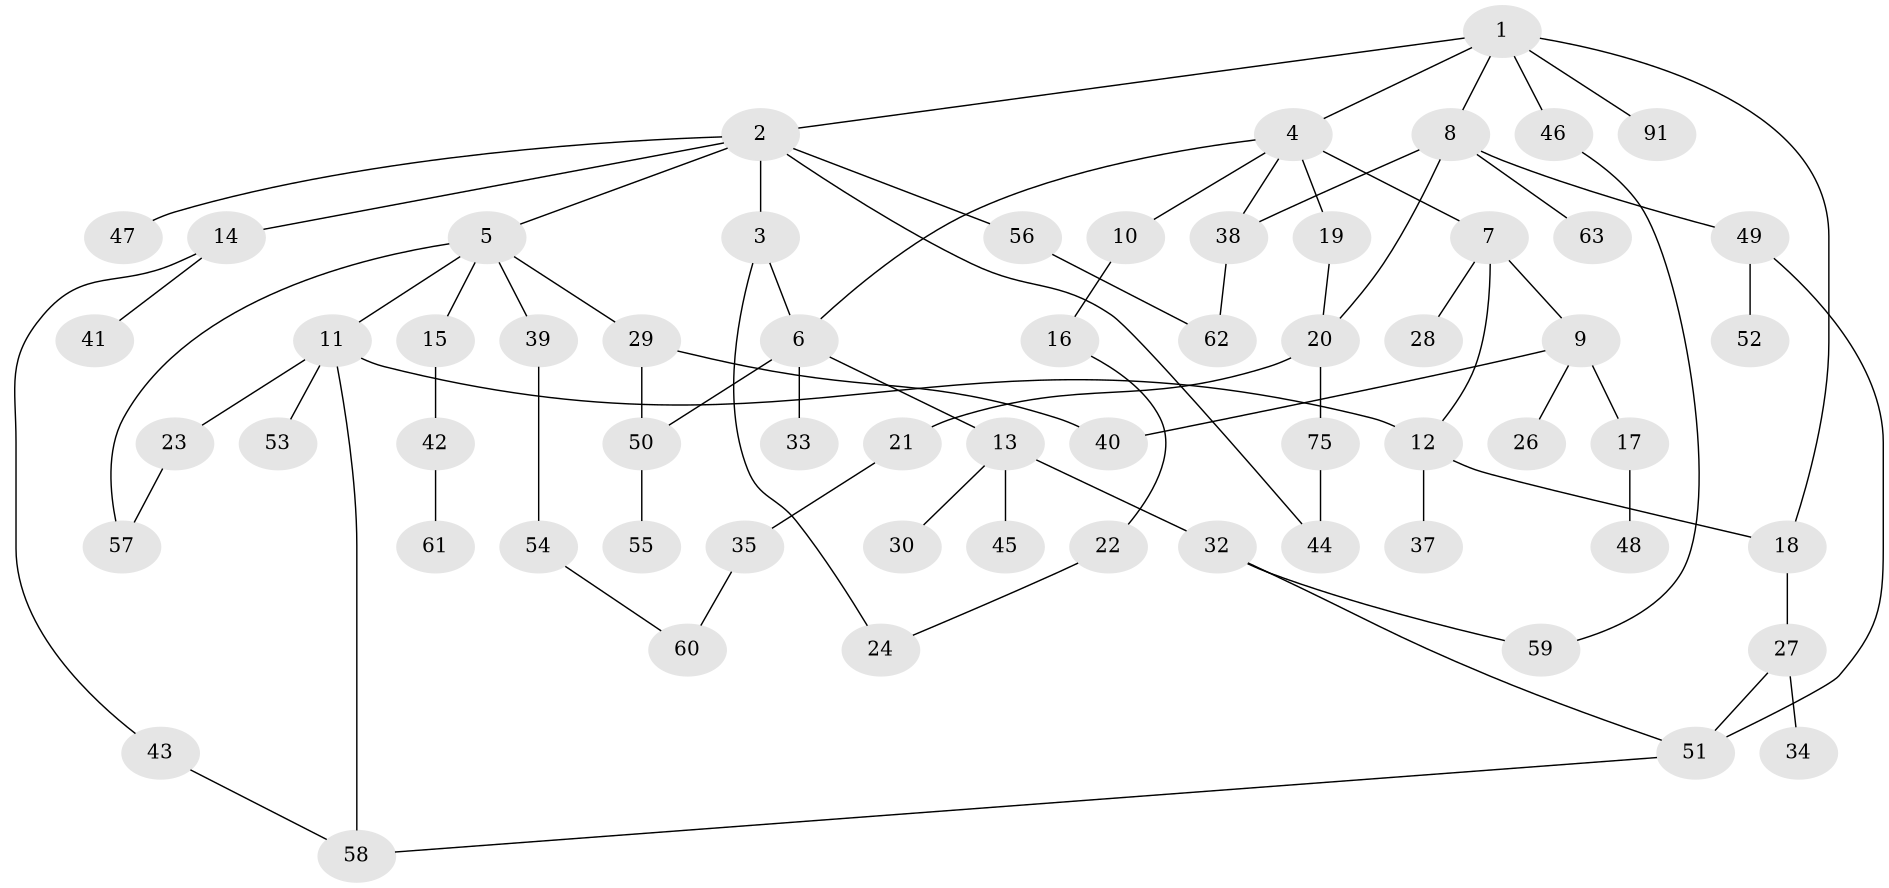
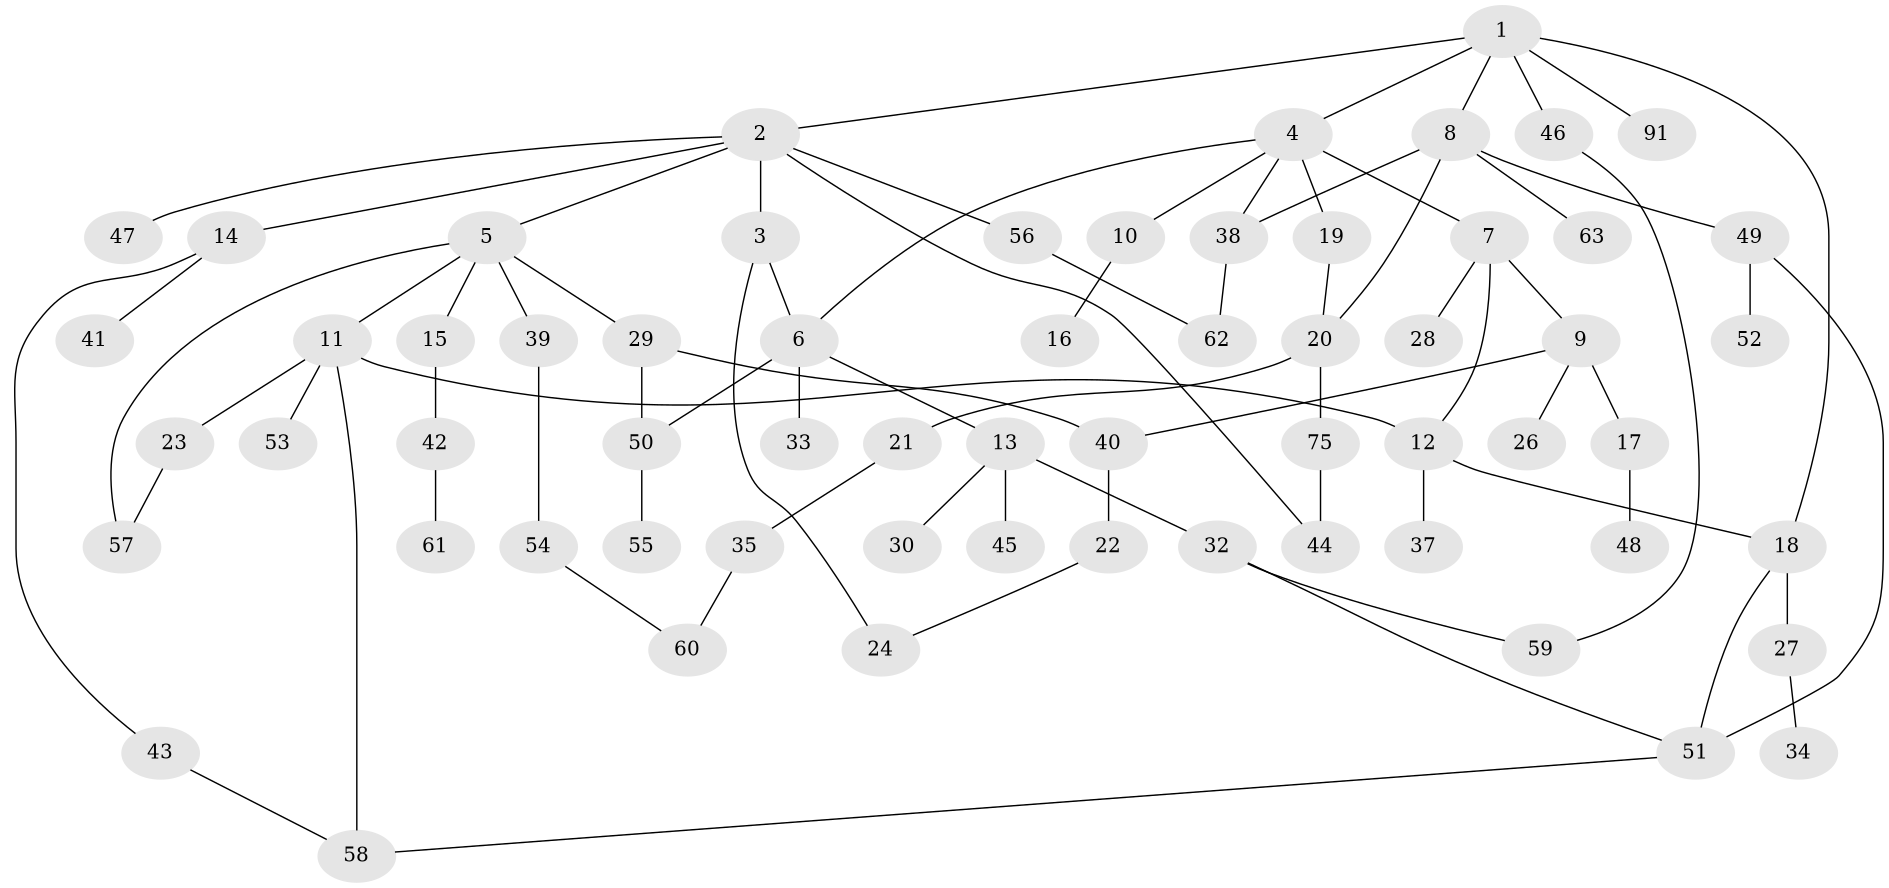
edge "16" -- "22": now "40" -- "22"
edge "27" -- "51": now "18" -- "51"
